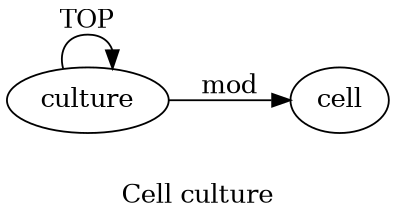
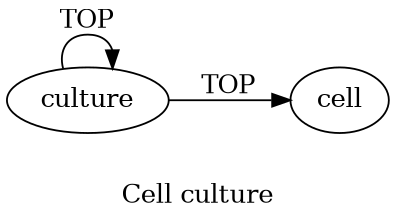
edge "culture" -> "cell": label "mod" -> "TOP"
